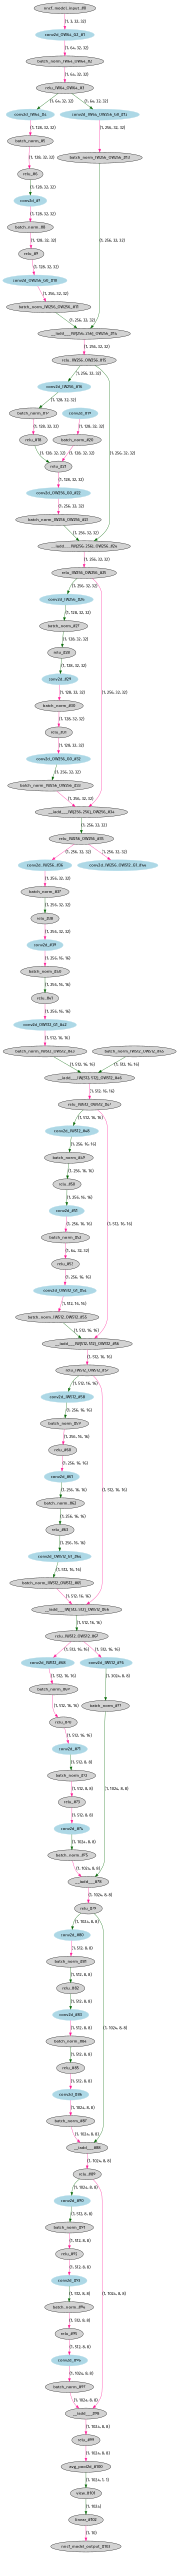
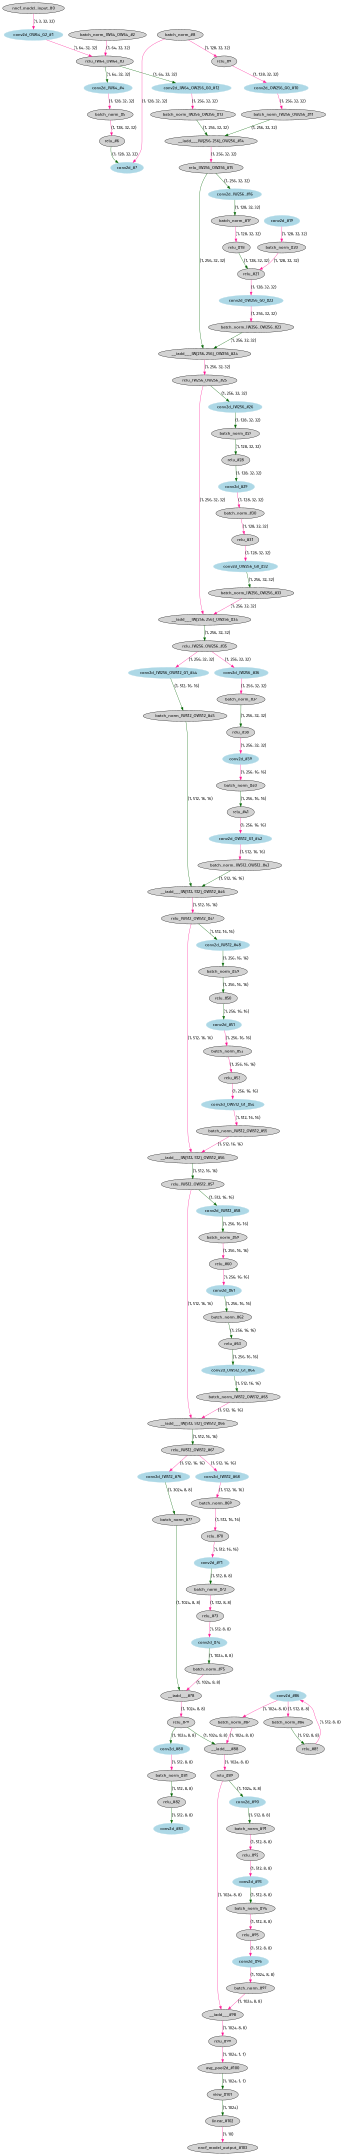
edge "conv2d_OW64_G2_#1" -> "batch_norm_IW64_OW64_#2": now "conv2d_OW64_G2_#1" -> "relu_IW64_OW64_#3"
edge "conv2d_#7" -> "batch_norm_#8": reversed
edge "conv2d_IW256_OW512_G1_#44" -> "batch_norm_IW512_OW512_#45": added, label "(1, 512, 16, 16)"
edge "batch_norm_#52" -> "relu_#53": label "(1, 64, 32, 32)" -> "(1, 256, 16, 16)"
edge "batch_norm_IW512_OW512_#55" -> "__iadd___IW[512, 512]_OW512_#56": color darkgreen -> deeppink
edge "__iadd___IW[512, 512]_OW512_#56" -> "relu_IW512_OW512_#57": color deeppink -> darkgreen
edge "conv2d_#83" -> "batch_norm_#84": now "conv2d_#86" -> "batch_norm_#84"
edge "relu_#99" -> "avg_pool2d_#100": label "(1, 1024, 8, 8)" -> "(1, 1024, 1, 1)"
